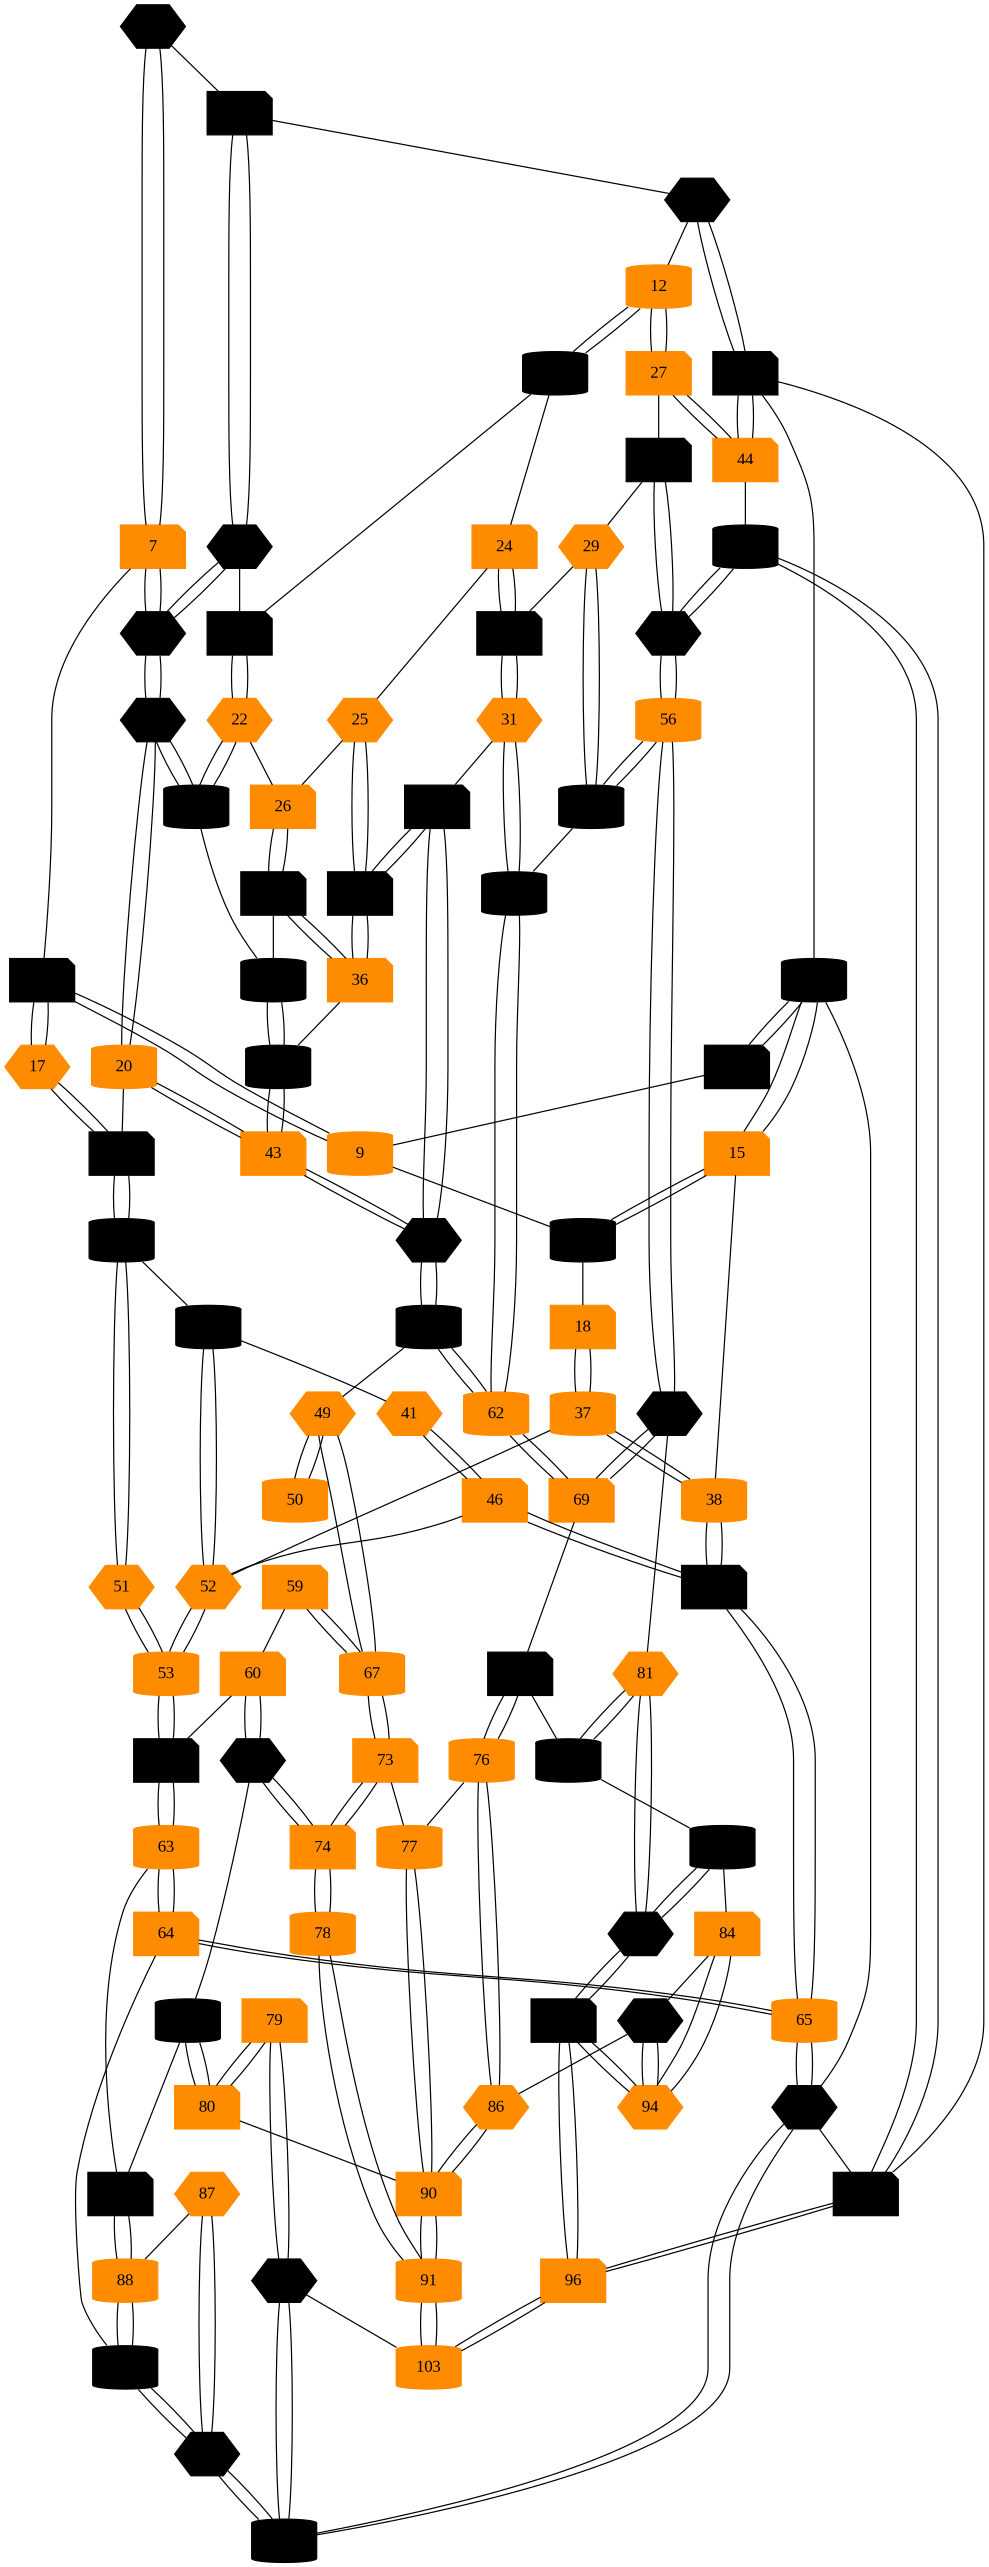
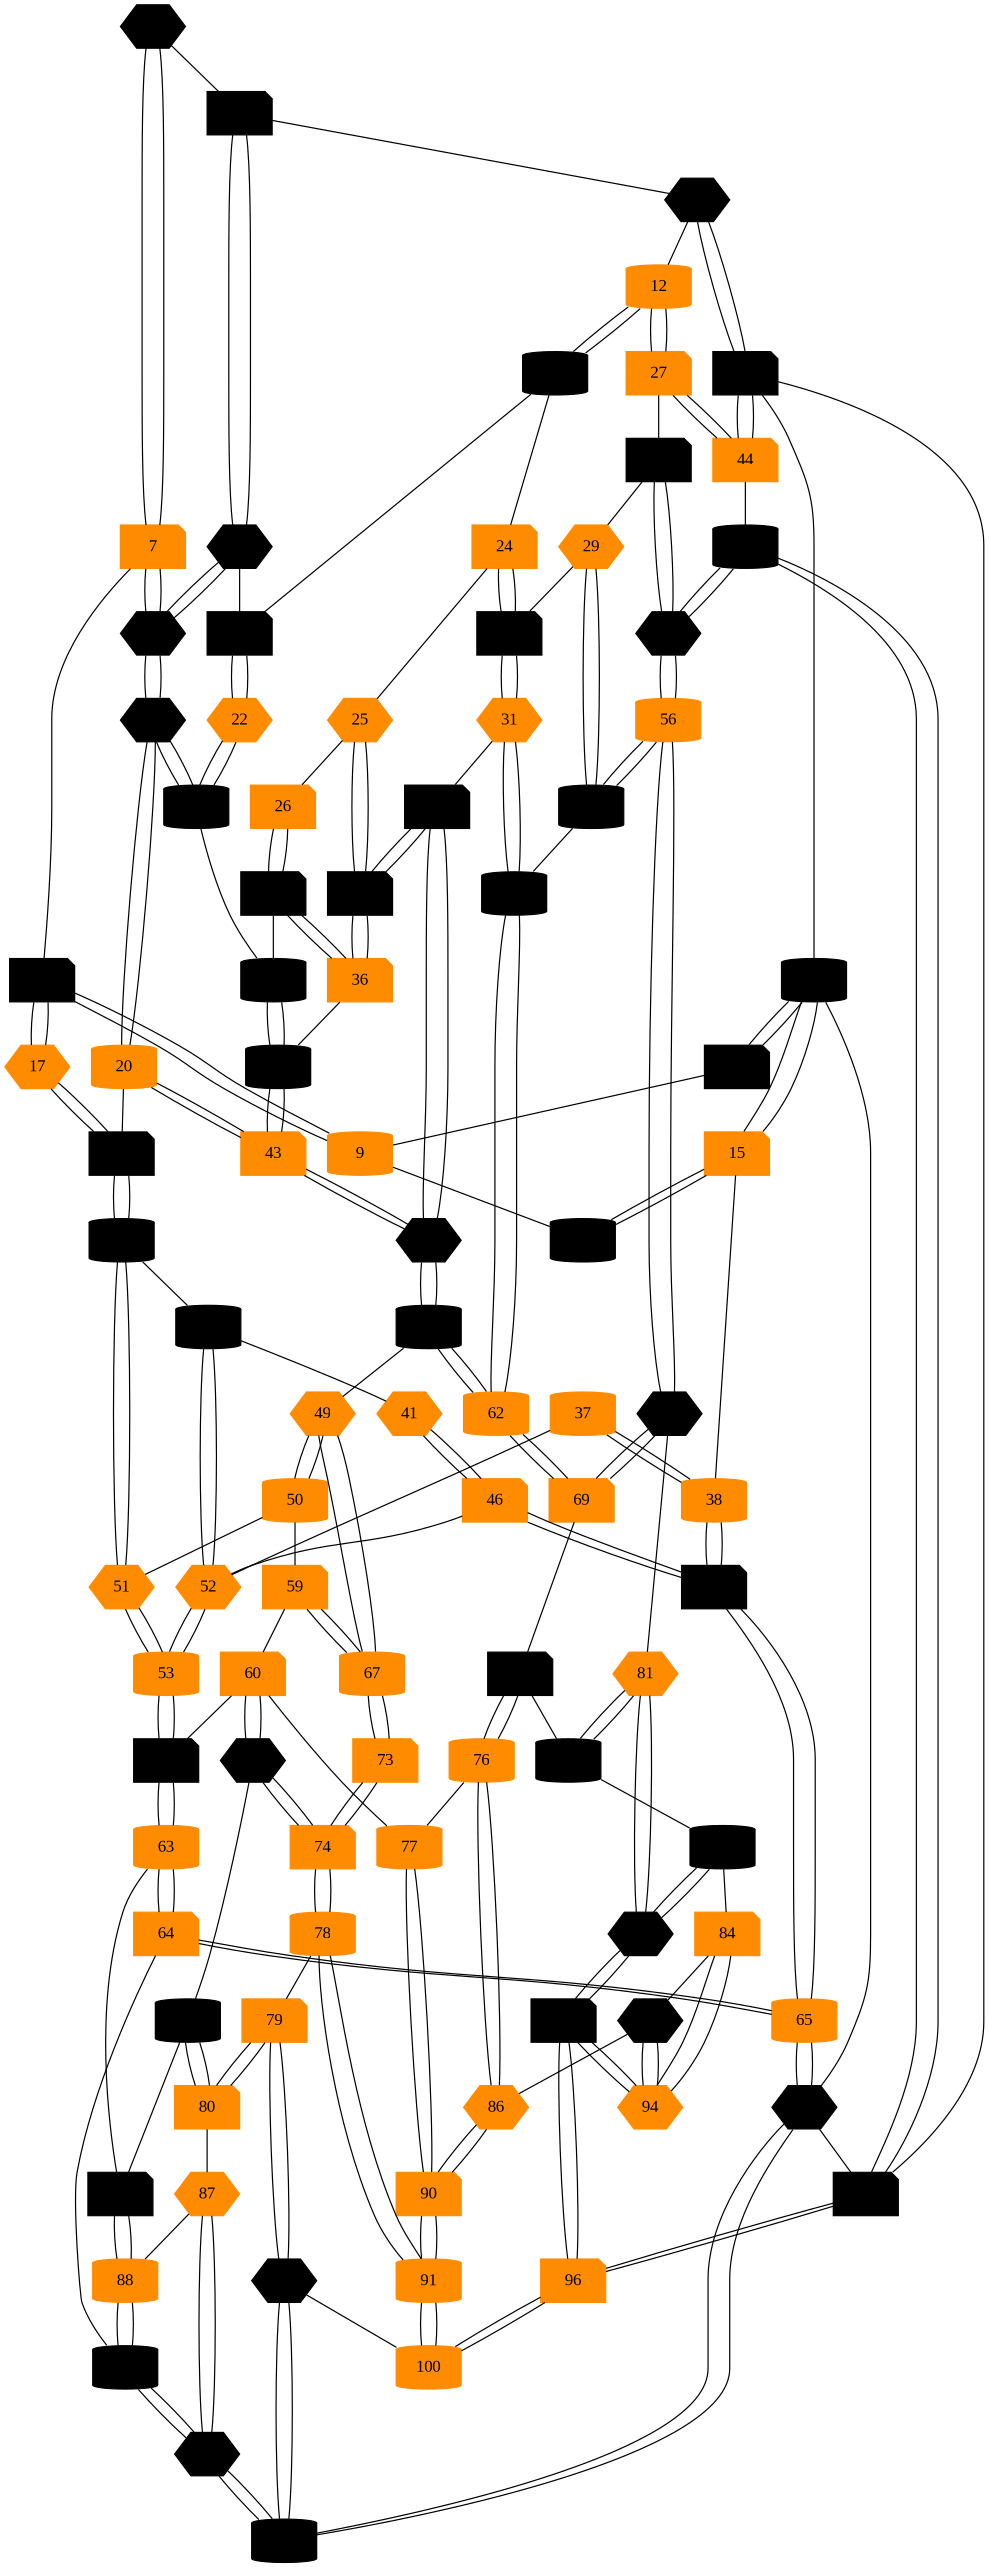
edge "22" -- "26": removed
node "18": removed
edge "50" -- "59": added
edge "50" -- "51": added
edge "73" -- "77": now "60" -- "77"
edge "78" -- "79": added
edge "80" -- "90": now "80" -- "87"
node "103": label "103" -> "100"
